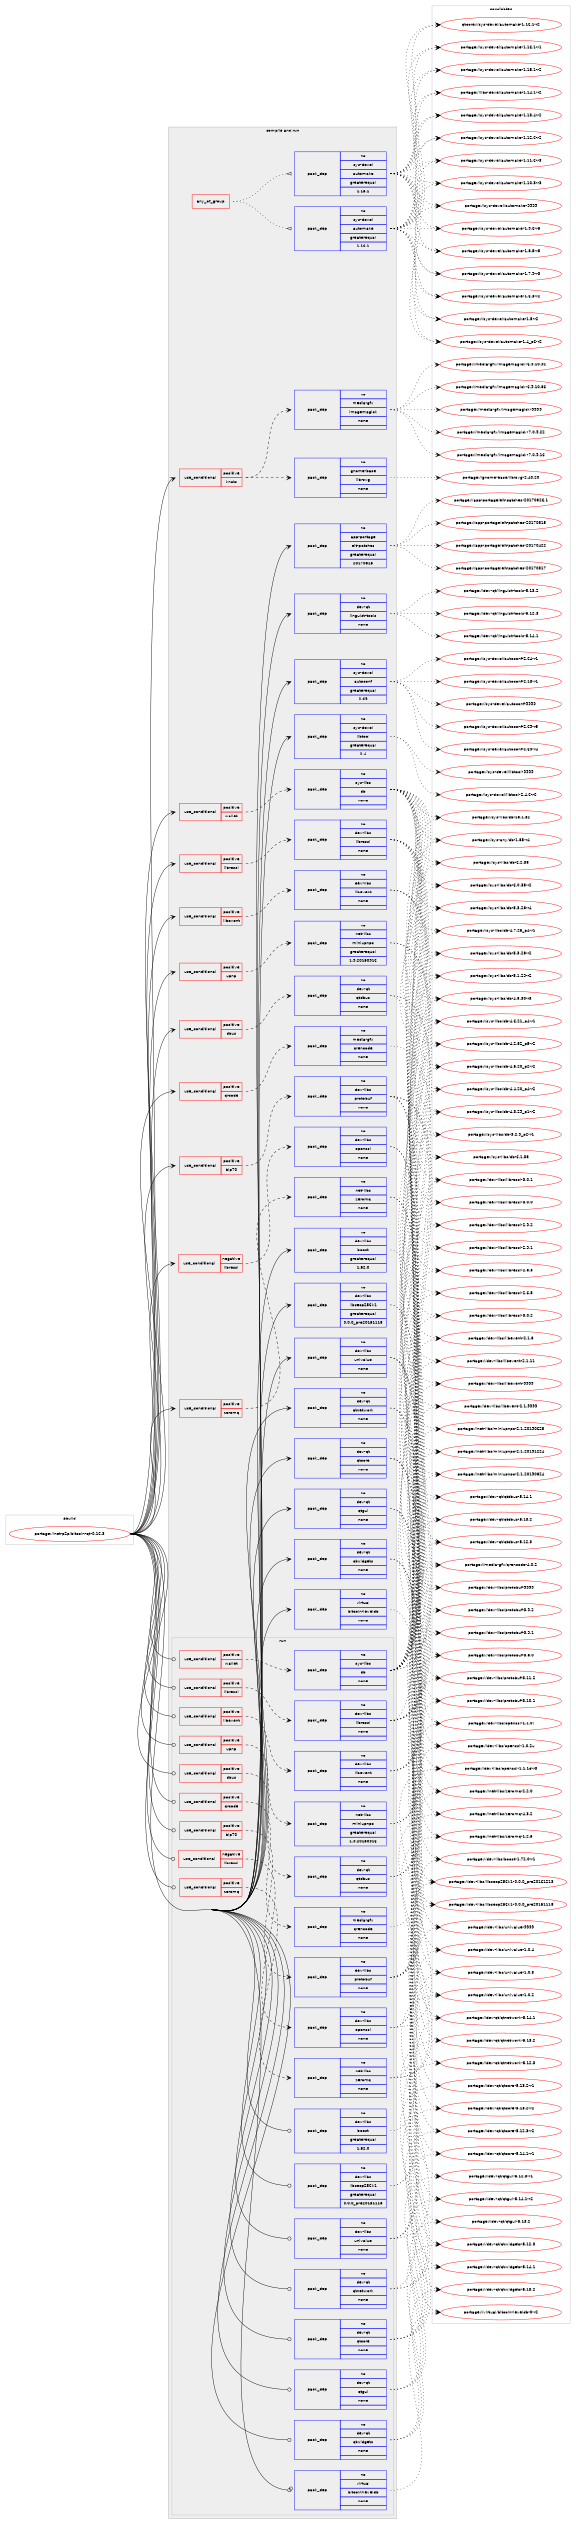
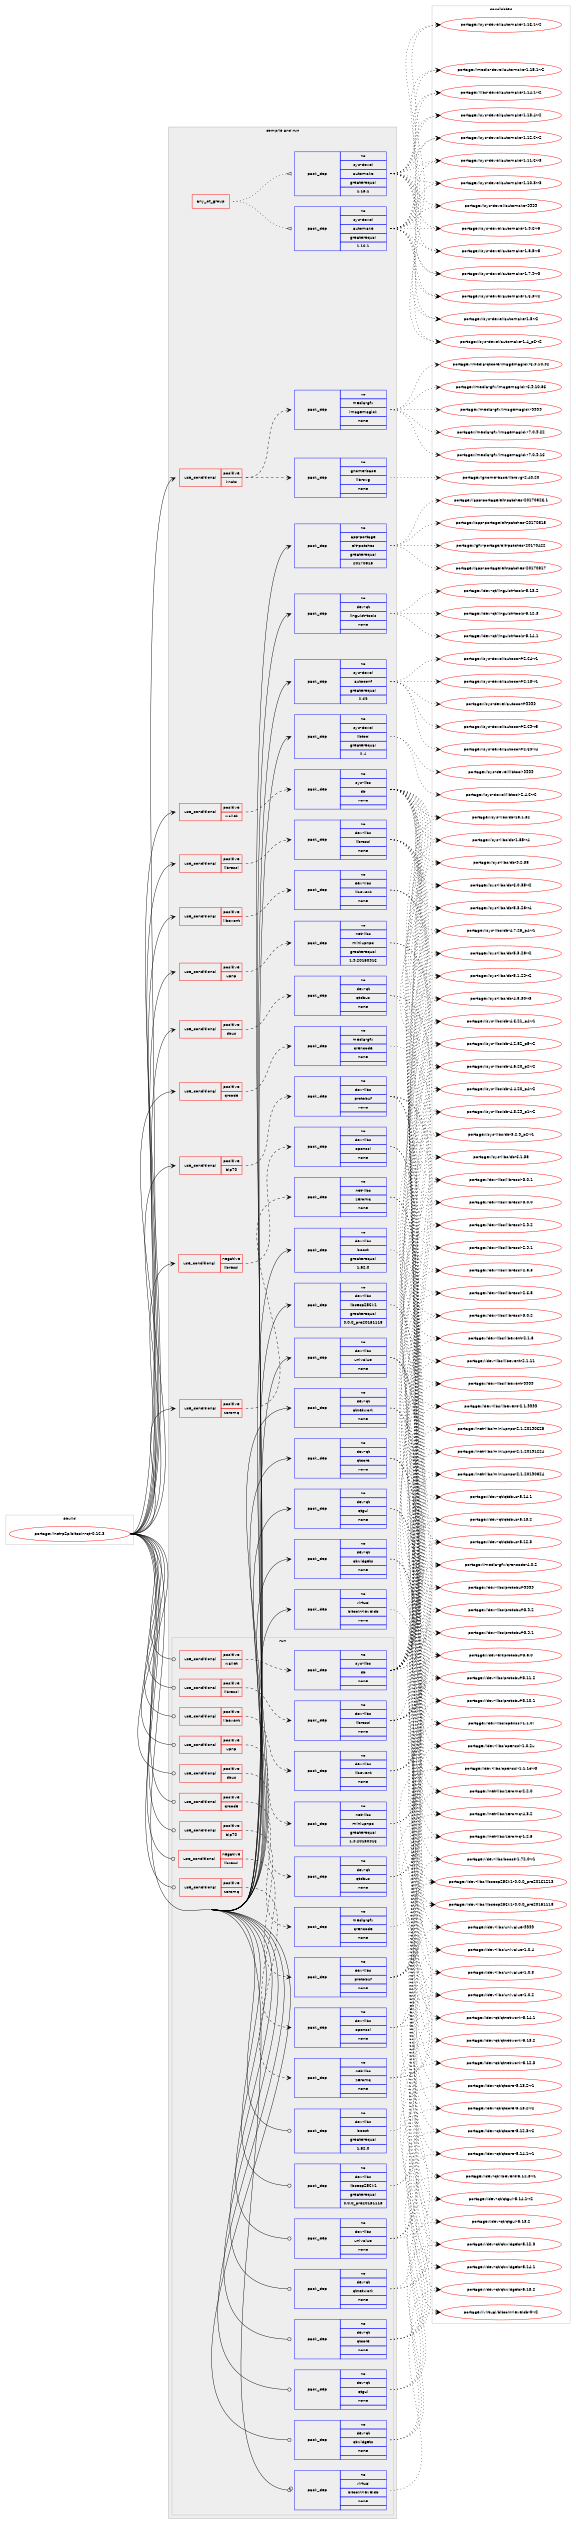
node "qtcore://sys-devel/automake-1.16.1-r2": label "qtcore://sys-devel/automake-1.16.1-r2" -> "portage://sys-devel/automake-1.16.1-r2"
node "portage://sys-devel/automake-1.16.1-r1": removed
node "portage://sys-devel/automake-1.15.1-r2": label "portage://sys-devel/automake-1.15.1-r2" -> "portage://media-devel/automake-1.15.1-r2"
node "portage://media-gfx/imagemagick-6.9.10.92": label "portage://media-gfx/imagemagick-6.9.10.92" -> "portage://media-qtcore/imagemagick-6.9.10.92"
node "portage://app-portage/elt-patches-20170422": label "portage://app-portage/elt-patches-20170422" -> "portage://gfx-portage/elt-patches-20170422"
node "portage://sys-any/db-1.85-r4": label "portage://sys-any/db-1.85-r4" -> "portage://sys-libs/db-1.85-r4"
node "portage://sys-libs/db-6.2.38": label "portage://sys-libs/db-6.2.38" -> "portage://sys-libs/db-9.2.38"
node "portage://dev-libs/protobuf-3.8.0": label "portage://dev-libs/protobuf-3.8.0" -> "portage://dev-elt/protobuf-3.8.0"
node "portage://dev-qt/qtgui-5.12.3-r1": label "portage://dev-qt/qtgui-5.12.3-r1" -> "portage://dev-qt/libevent-5.12.3-r1"
